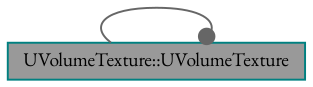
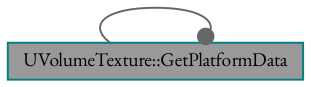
node "UVolumeTexture::UVolumeTexture": label "UVolumeTexture::UVolumeTexture" -> "UVolumeTexture::GetPlatformData"
